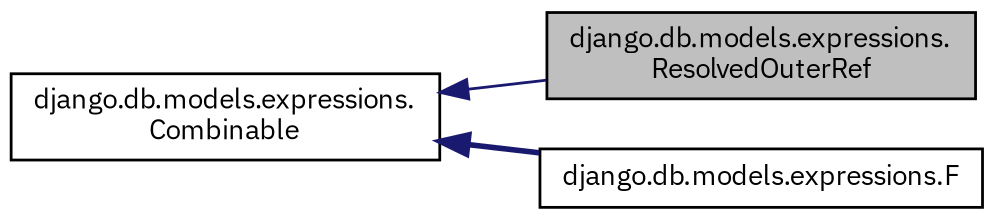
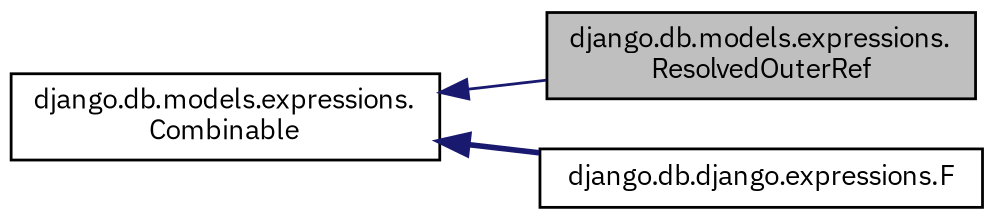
node "django.db.models.expressions.F": label "django.db.models.expressions.F" -> "django.db.django.expressions.F"
